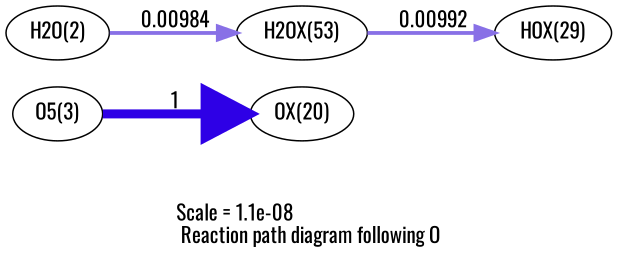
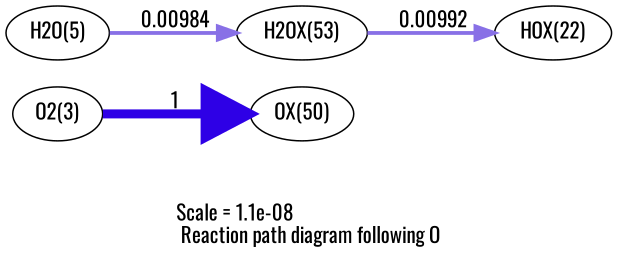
node "H2O(2)": label "H2O(2)" -> "H2O(5)"
node "HOX(29)": label "HOX(29)" -> "HOX(22)"
node "O5(3)": label "O5(3)" -> "O2(3)"
node "OX(20)": label "OX(20)" -> "OX(50)"
